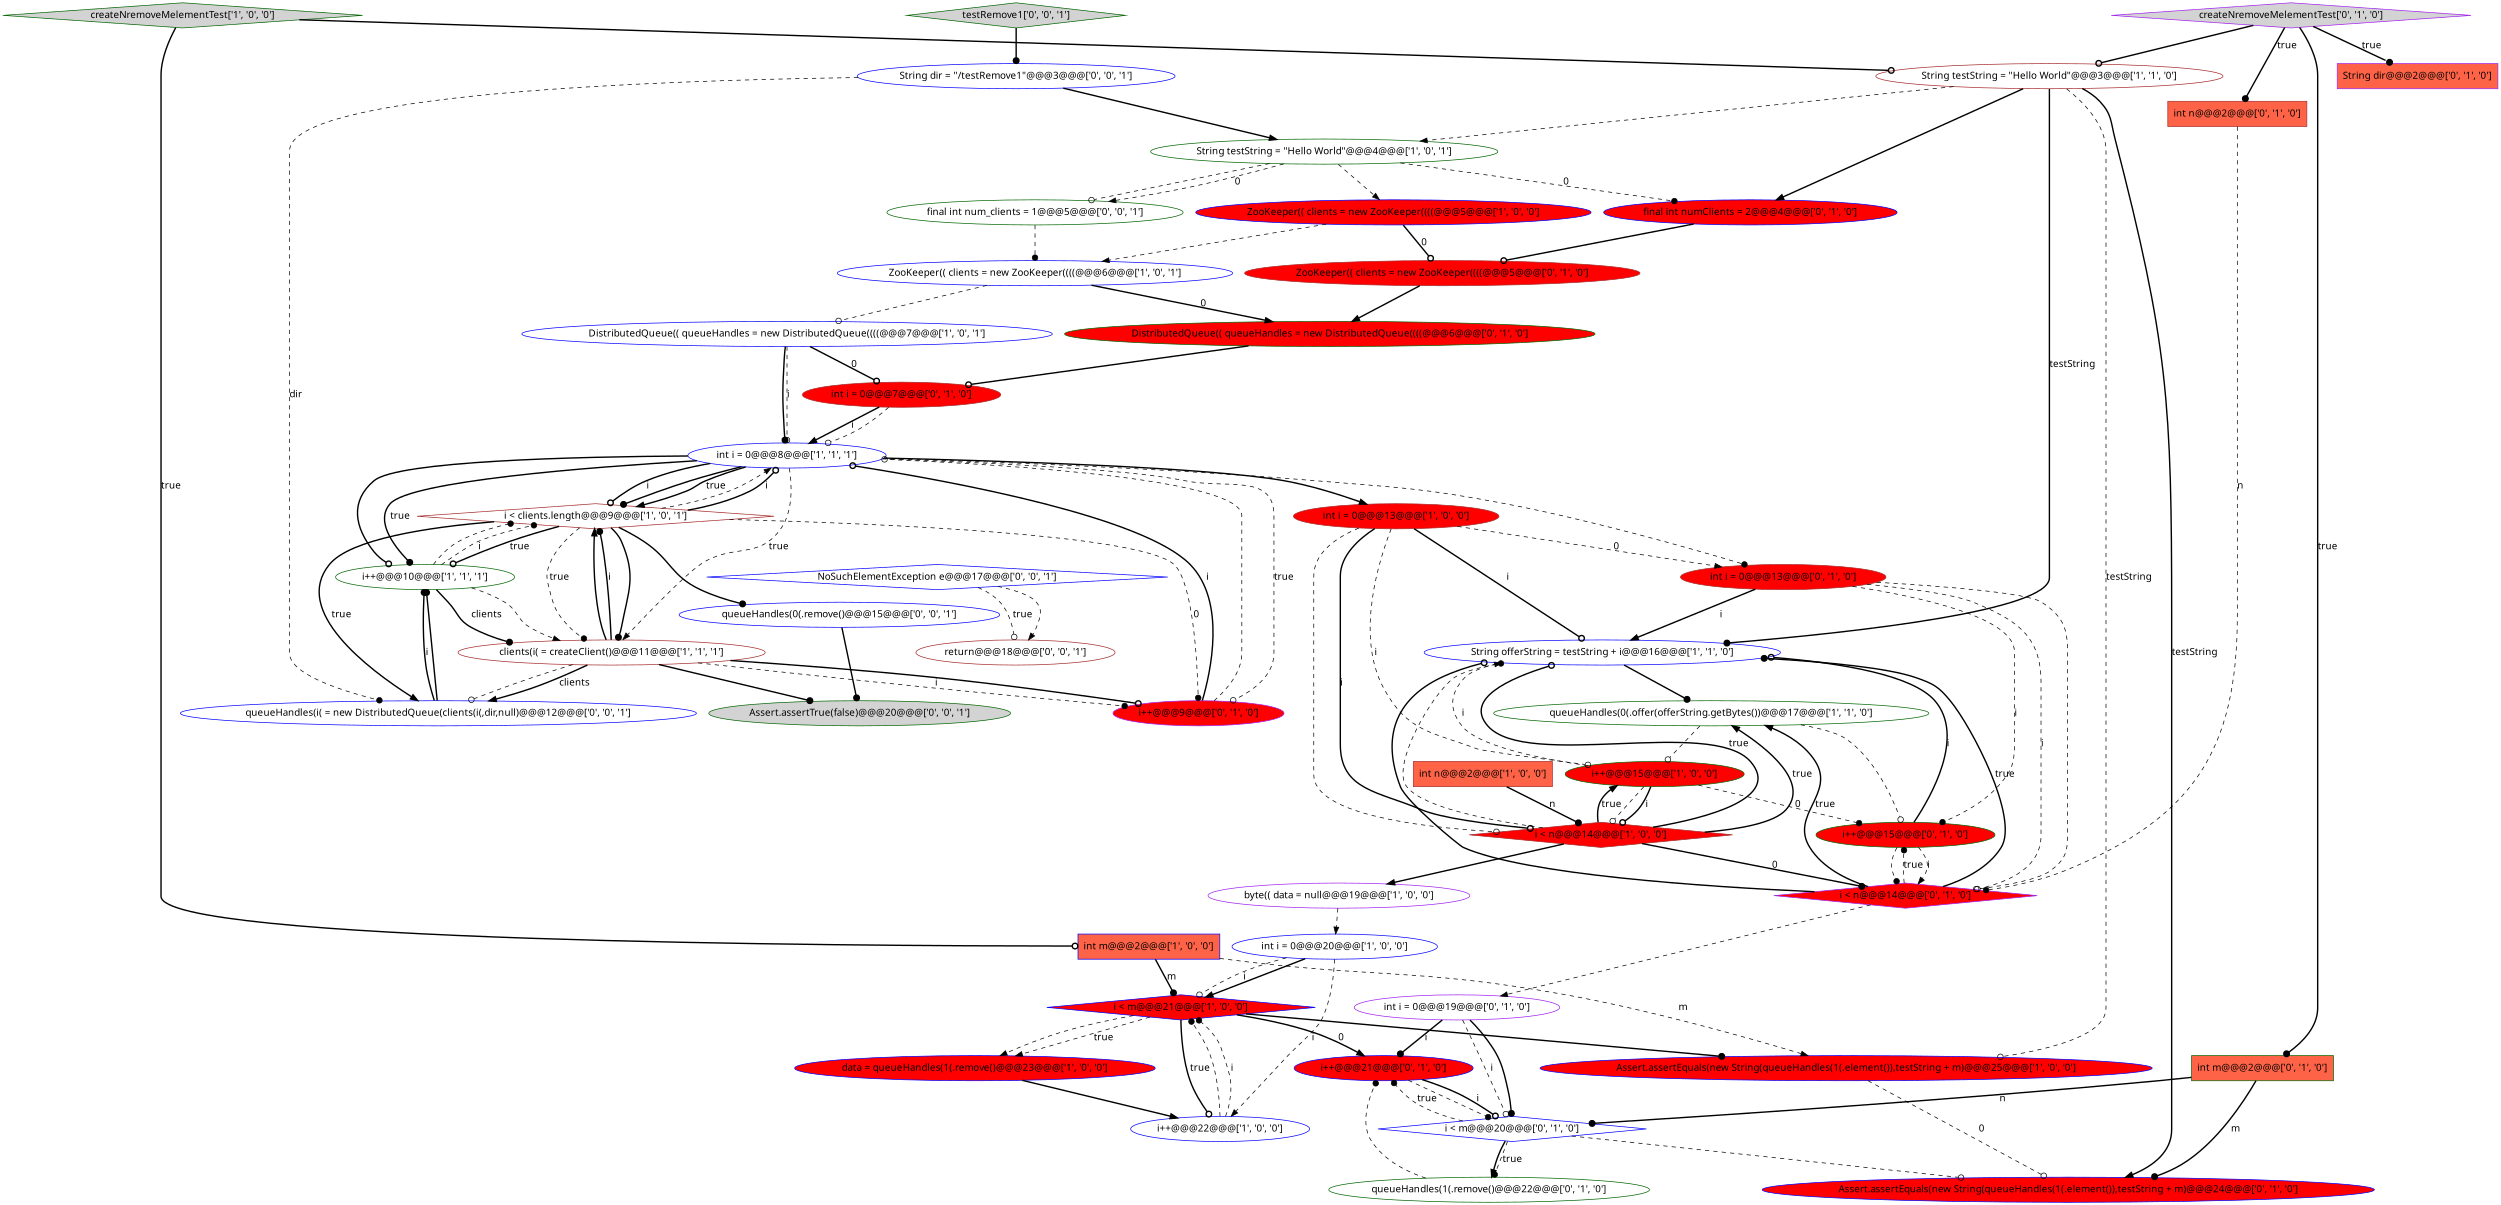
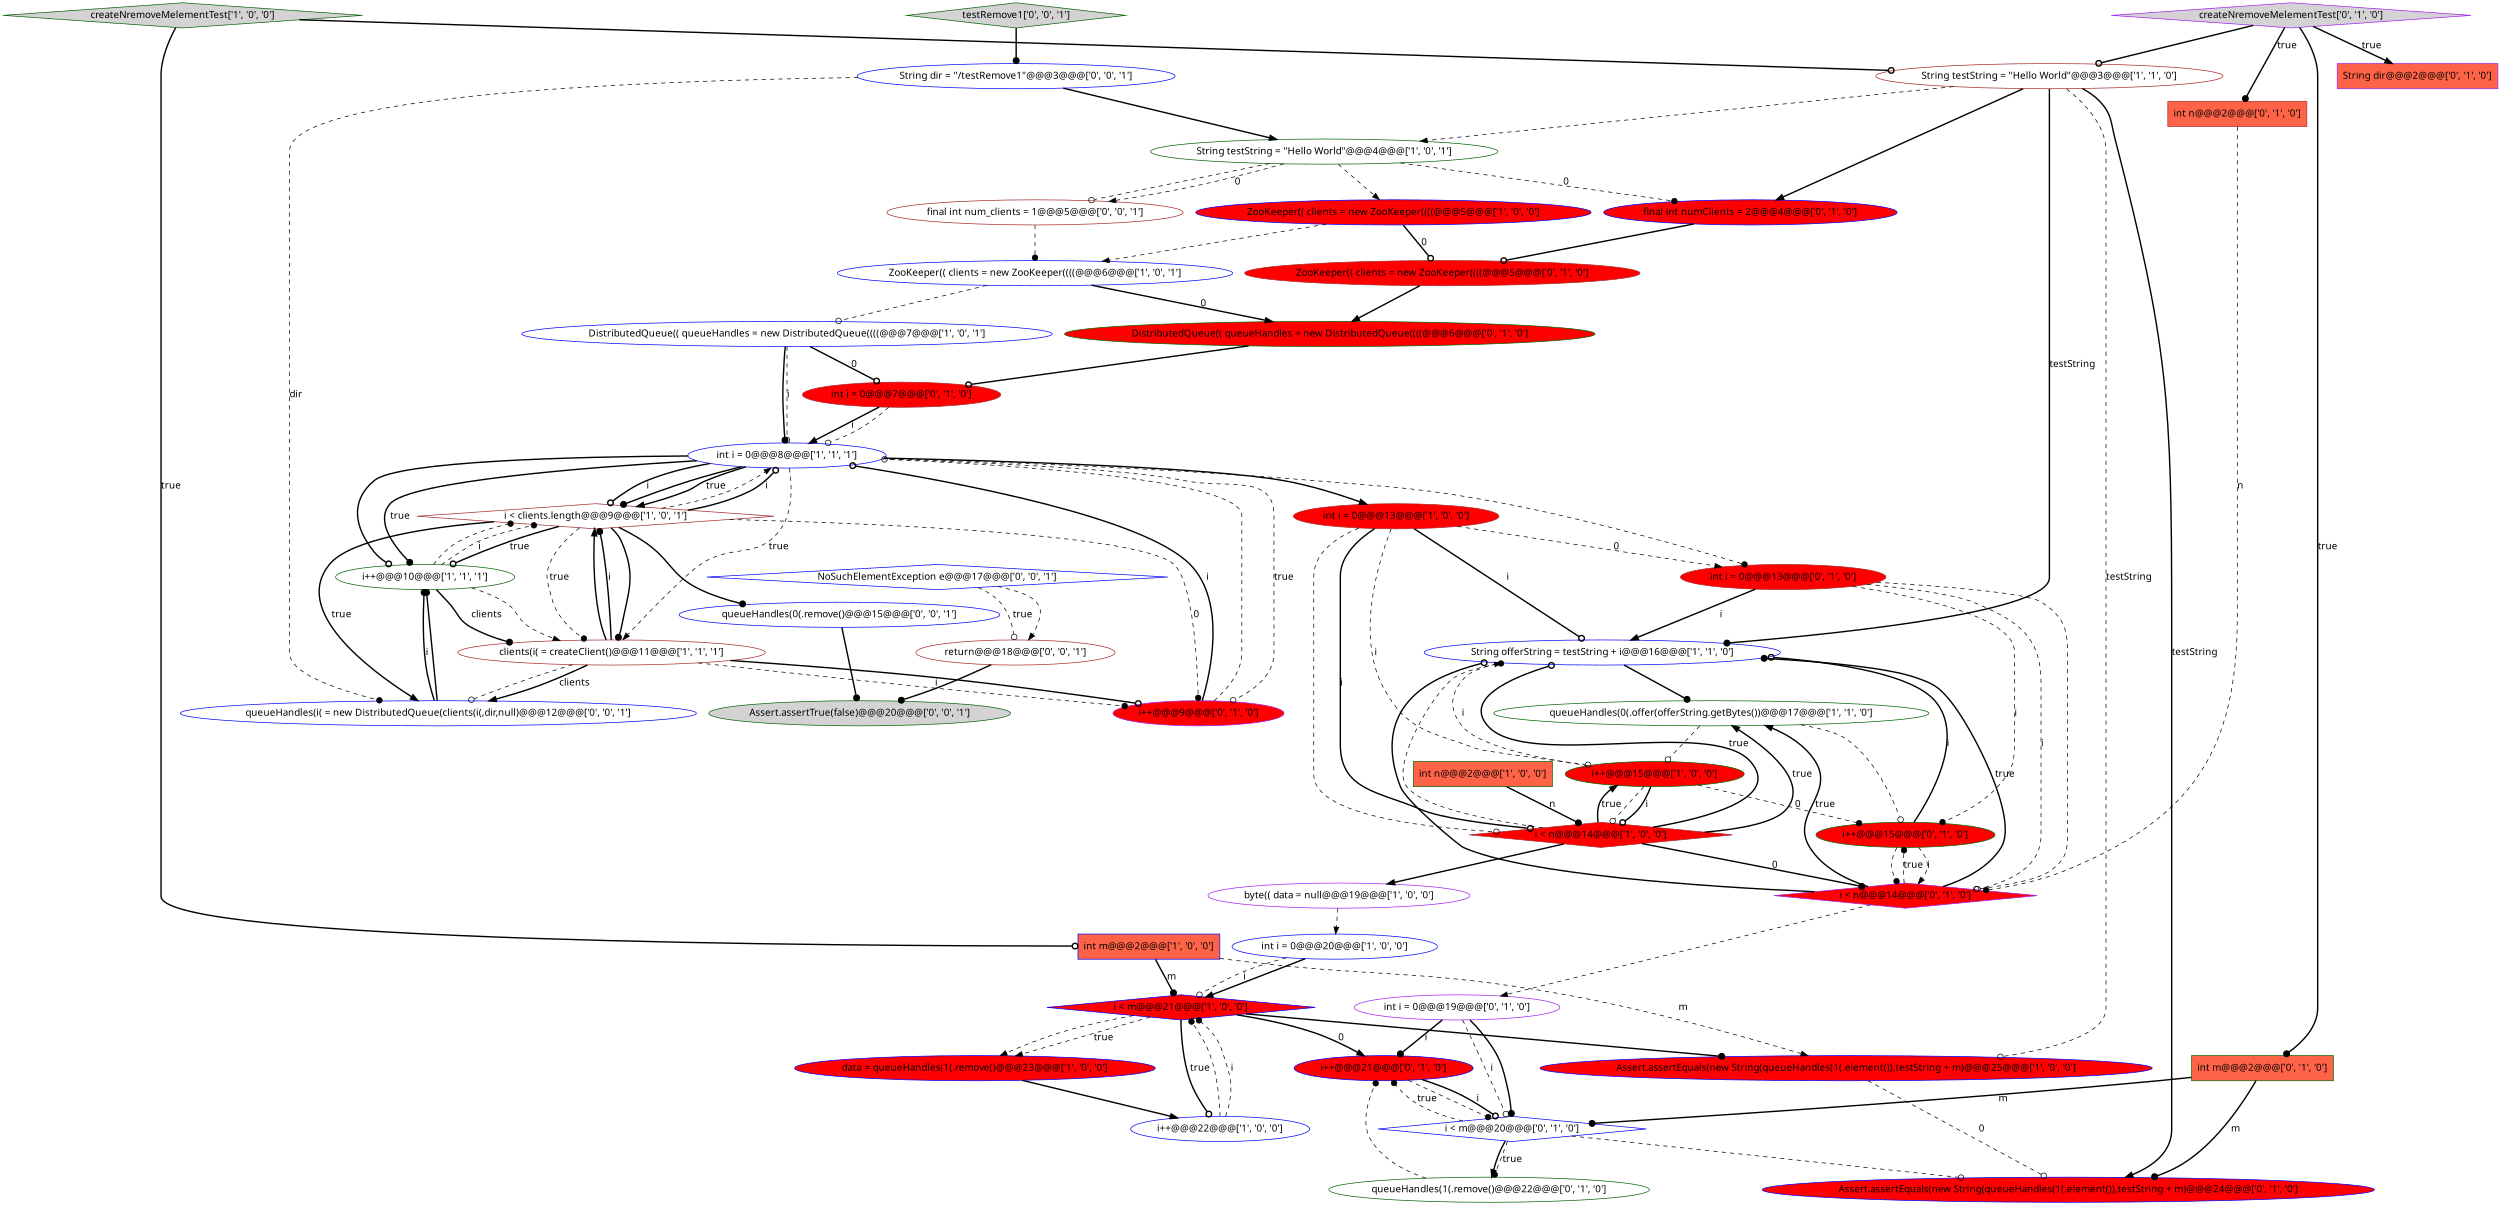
edge "createNremoveMelementTest['0', '1', '0']" -> "String dir@@@2@@@['0', '1', '0']": arrowhead dot -> normal
node "final int num_clients = 1@@@5@@@['0', '0', '1']": color darkgreen -> brown
edge "clients(i( = createClient()@@@11@@@['1', '1', '1']" -> "Assert.assertTrue(false)@@@20@@@['0', '0', '1']": now "return@@@18@@@['0', '0', '1']" -> "Assert.assertTrue(false)@@@20@@@['0', '0', '1']"
node "int n@@@2@@@['1', '0', '0']": color brown -> darkgreen
edge "int i = 0@@@20@@@['1', '0', '0']" -> "i++@@@22@@@['1', '0', '0']": removed, label "i"
edge "int m@@@2@@@['0', '1', '0']" -> "i < m@@@20@@@['0', '1', '0']": label "n" -> "m"
